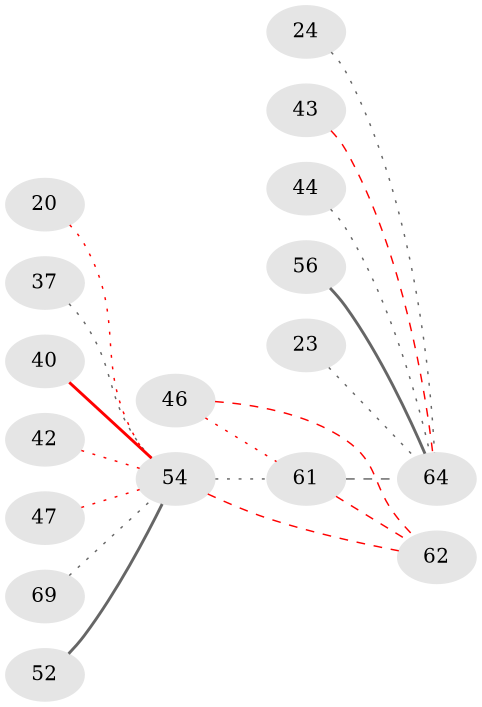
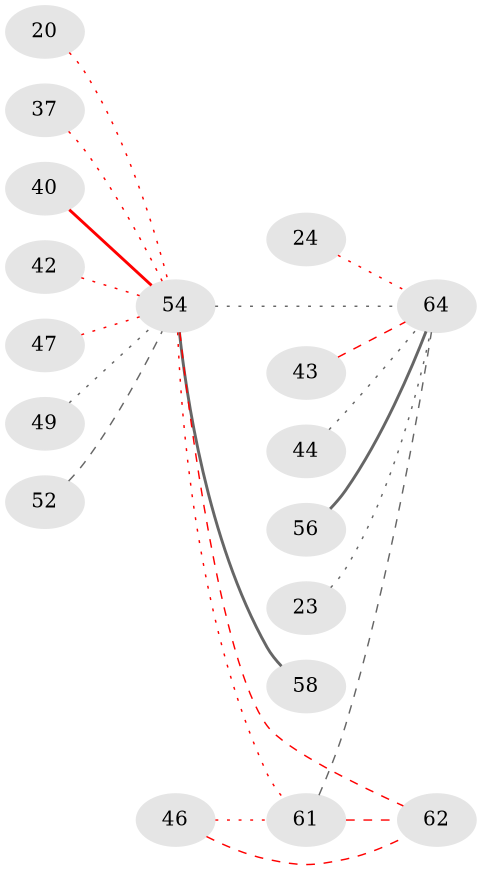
edge "24" -- "64": color gray40 -> red
edge "54" -- "64": added
edge "37" -- "54": color gray40 -> red
edge "54" -- "61": color gray40 -> red
edge "54" -- "52": style bold -> dashed
node "69": label "69" -> "49"
node "58": added
